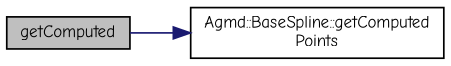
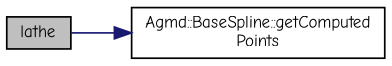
node "getComputed": label "getComputed" -> "lathe"
